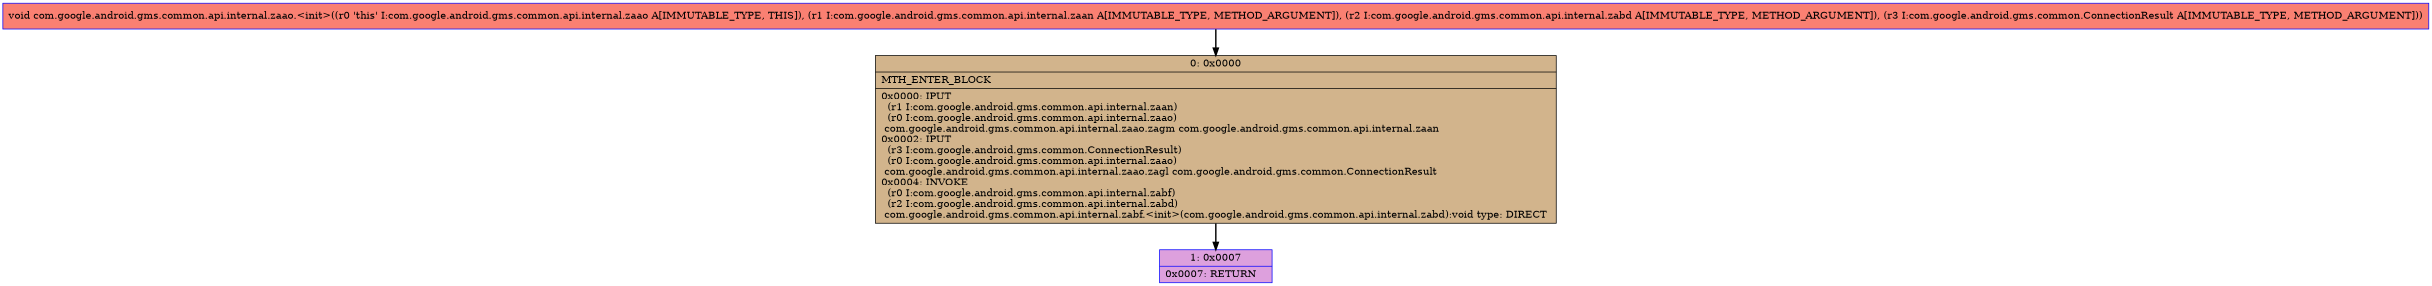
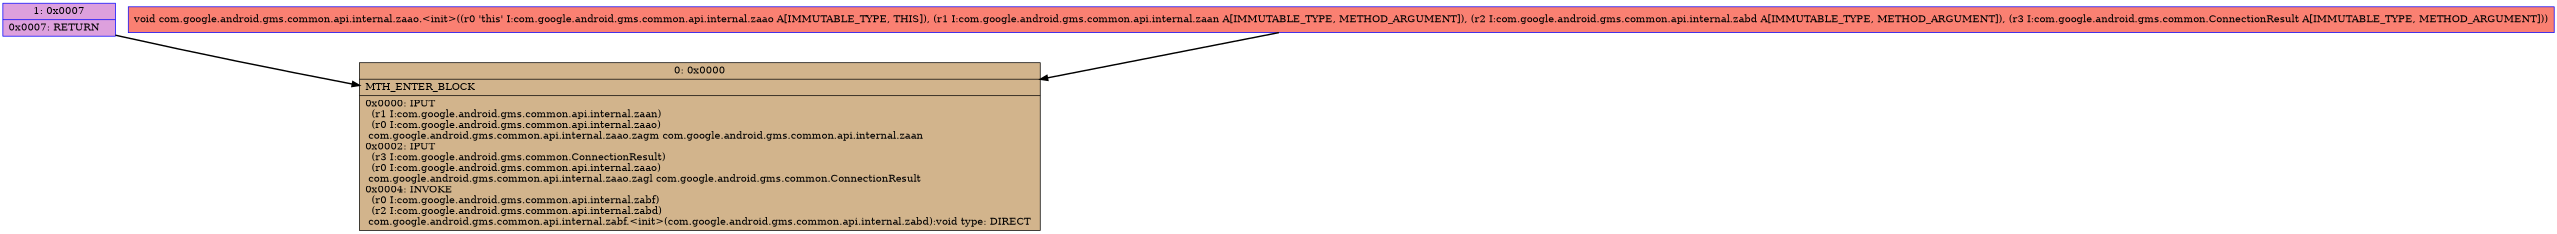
edge "0: 0x0000" -> "1: 0x0007": reversed
